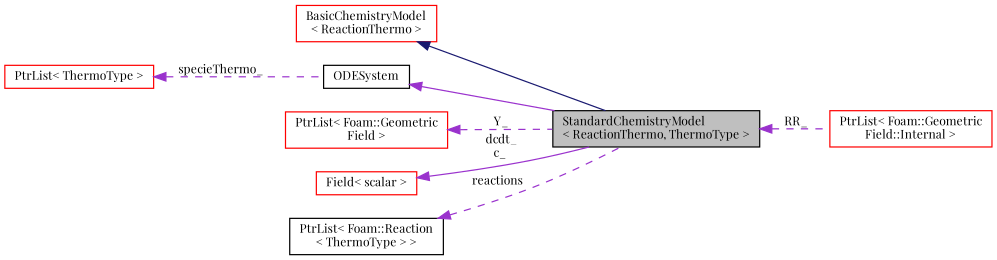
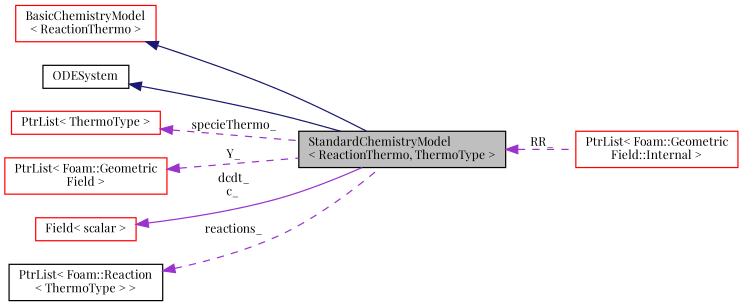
edge "ODESystem" -> "PtrList< ThermoType >": now "StandardChemistryModel < ReactionThermo, ThermoType >" -> "PtrList< ThermoType >"
edge "StandardChemistryModel < ReactionThermo, ThermoType >" -> "ODESystem": color darkorchid3 -> midnightblue
